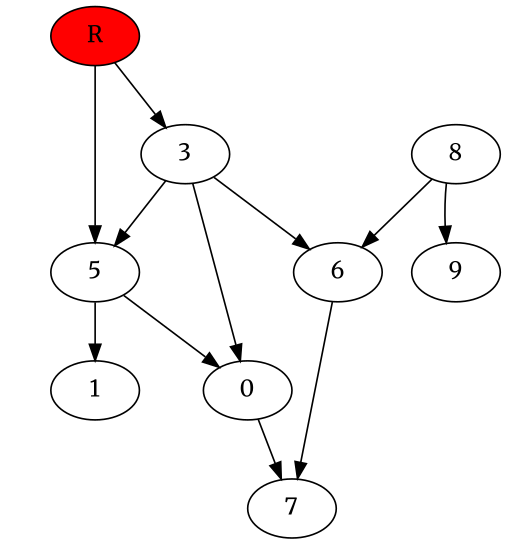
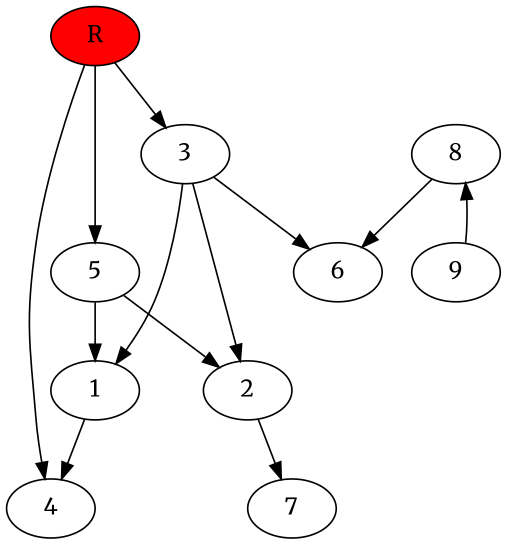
edge "8" -> "9": reversed
edge "3" -> "5": now "3" -> "1"
edge "6" -> "7": removed
node "0": label "0" -> "2"
node "4": added
